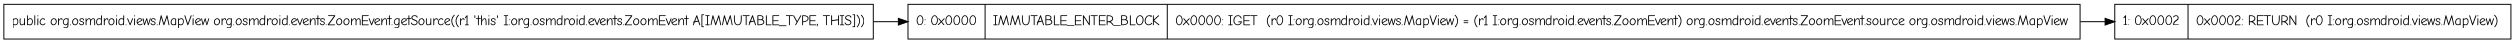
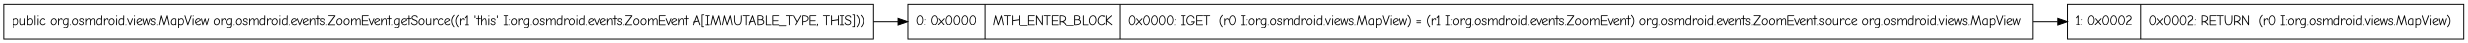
node "0: 0x0000": text "IMMUTABLE_ENTER_BLOCK" -> "MTH_ENTER_BLOCK"
